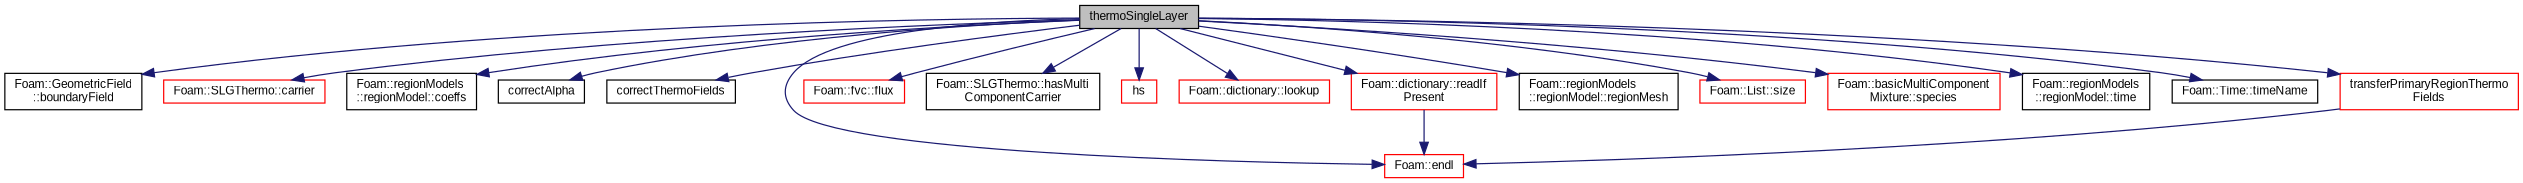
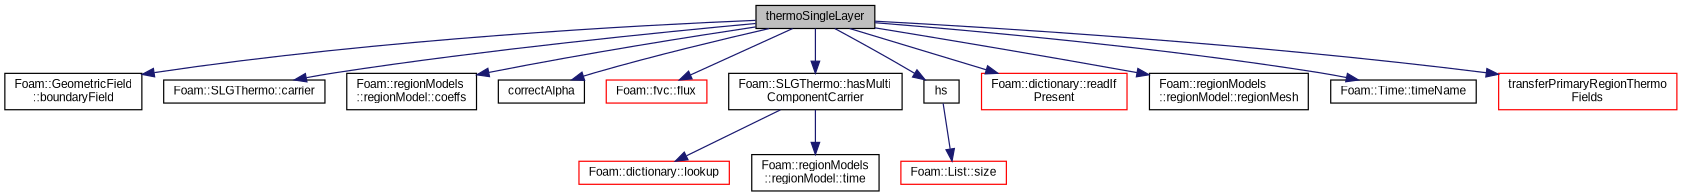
edge "thermoSingleLayer" -> "Foam::regionModels ::regionModel::time": now "Foam::SLGThermo::hasMulti ComponentCarrier" -> "Foam::regionModels ::regionModel::time"
edge "thermoSingleLayer" -> "Foam::dictionary::lookup": now "Foam::SLGThermo::hasMulti ComponentCarrier" -> "Foam::dictionary::lookup"
edge "thermoSingleLayer" -> "Foam::List::size": now "hs" -> "Foam::List::size"
node "Foam::SLGThermo::carrier": color red -> black
node "correctThermoFields": removed
node "hs": color red -> black
node "Foam::basicMultiComponent Mixture::species": removed
node "Foam::endl": removed
